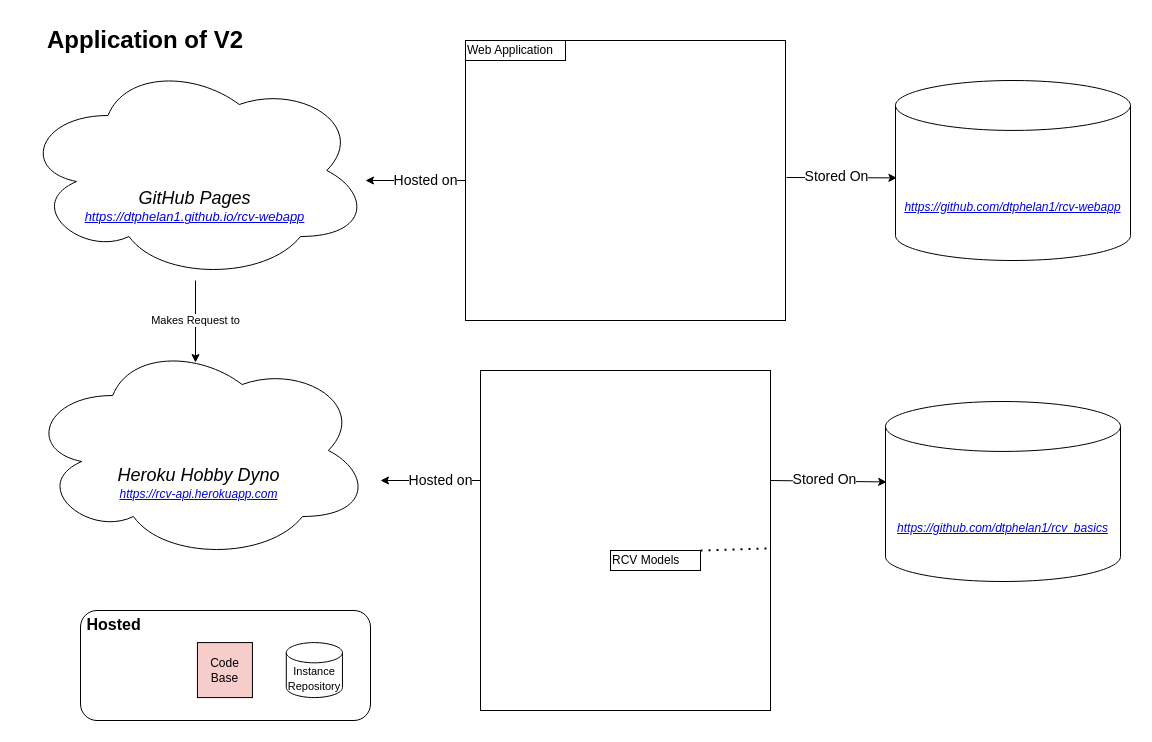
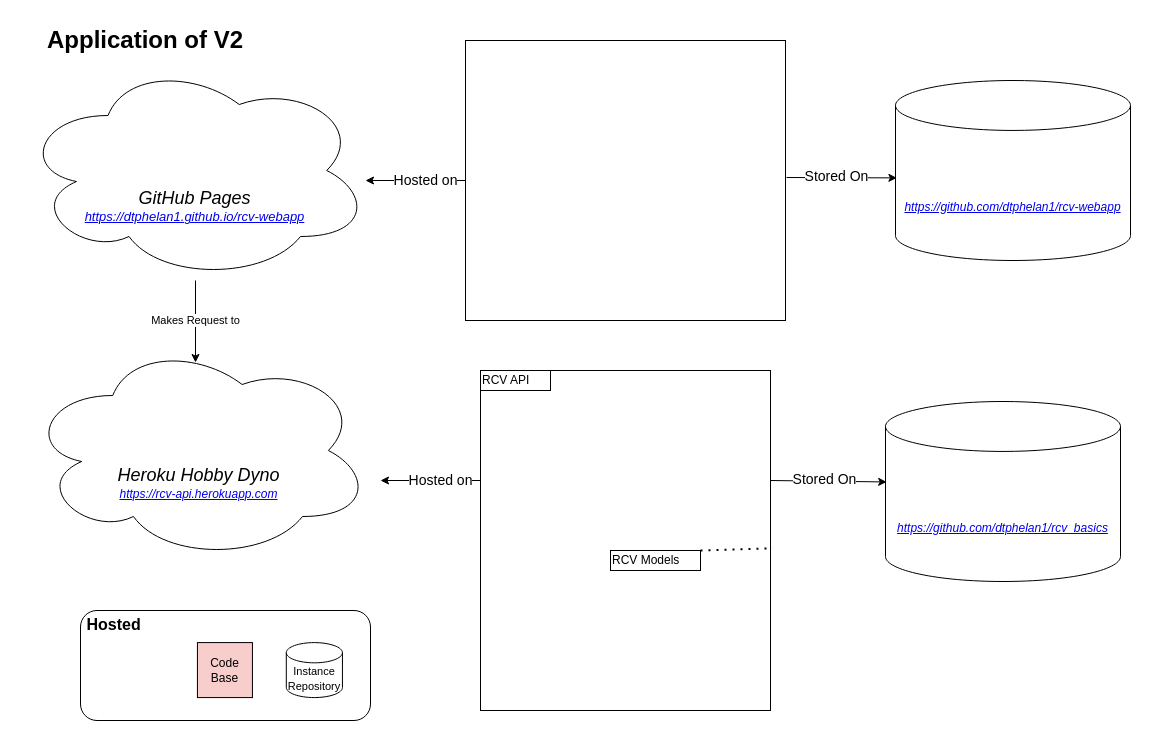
node "Web Application": removed
node "RCV API": added
